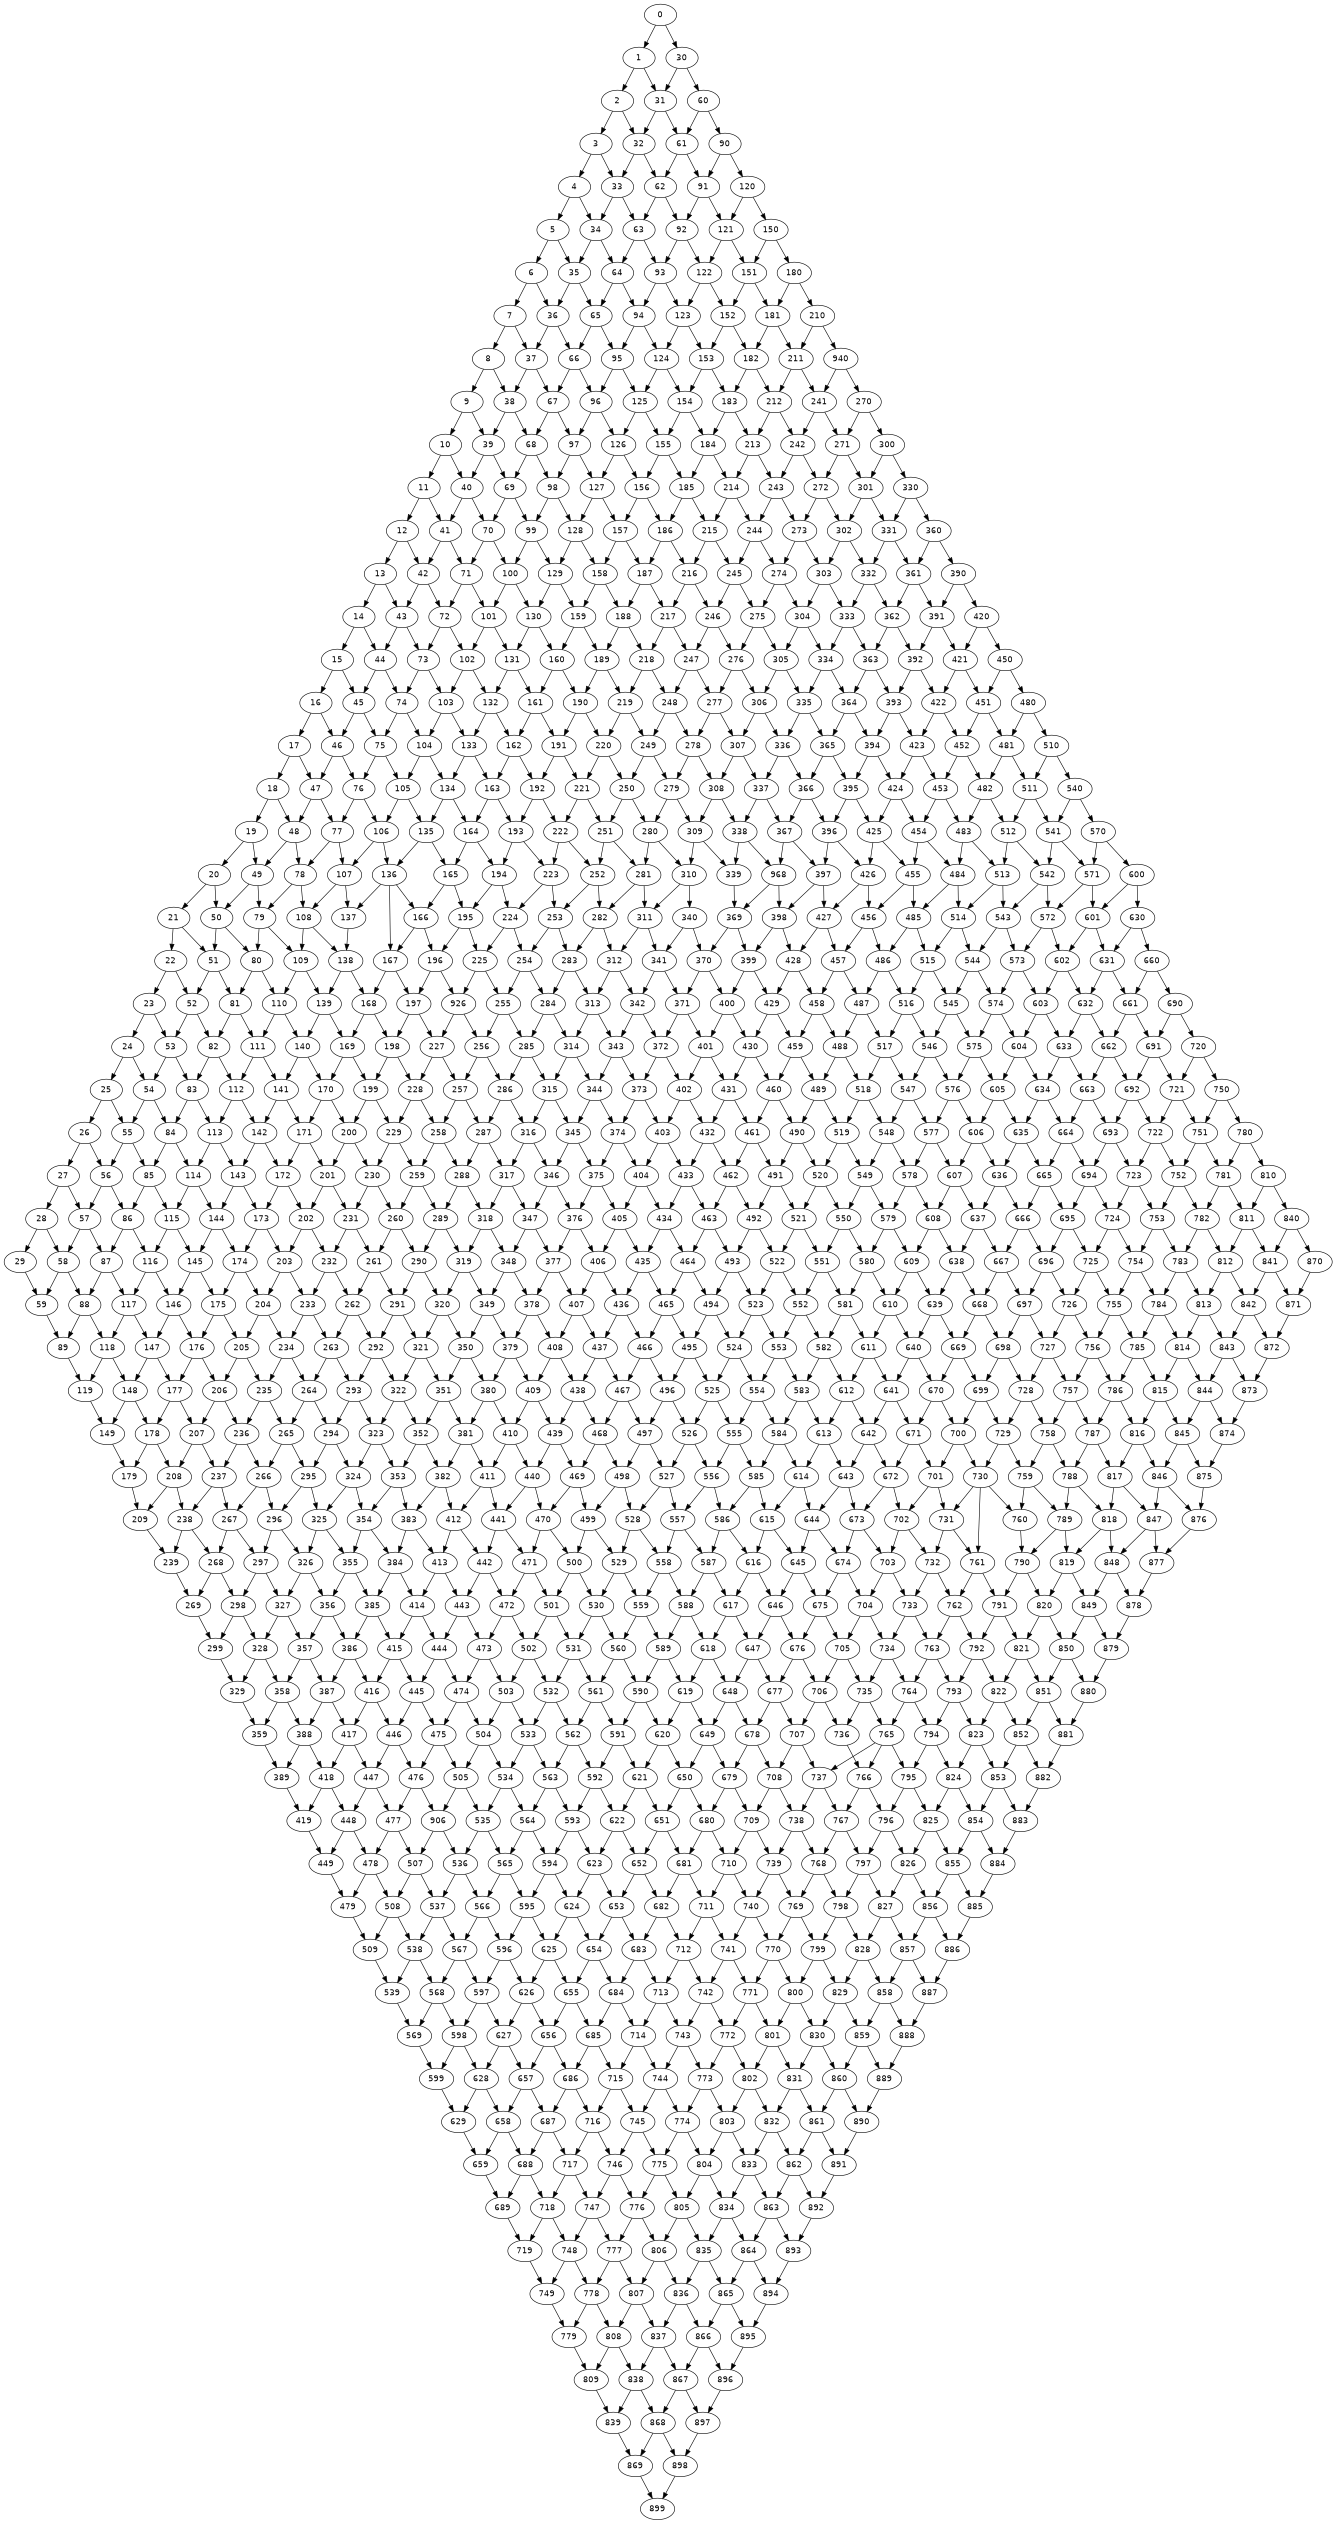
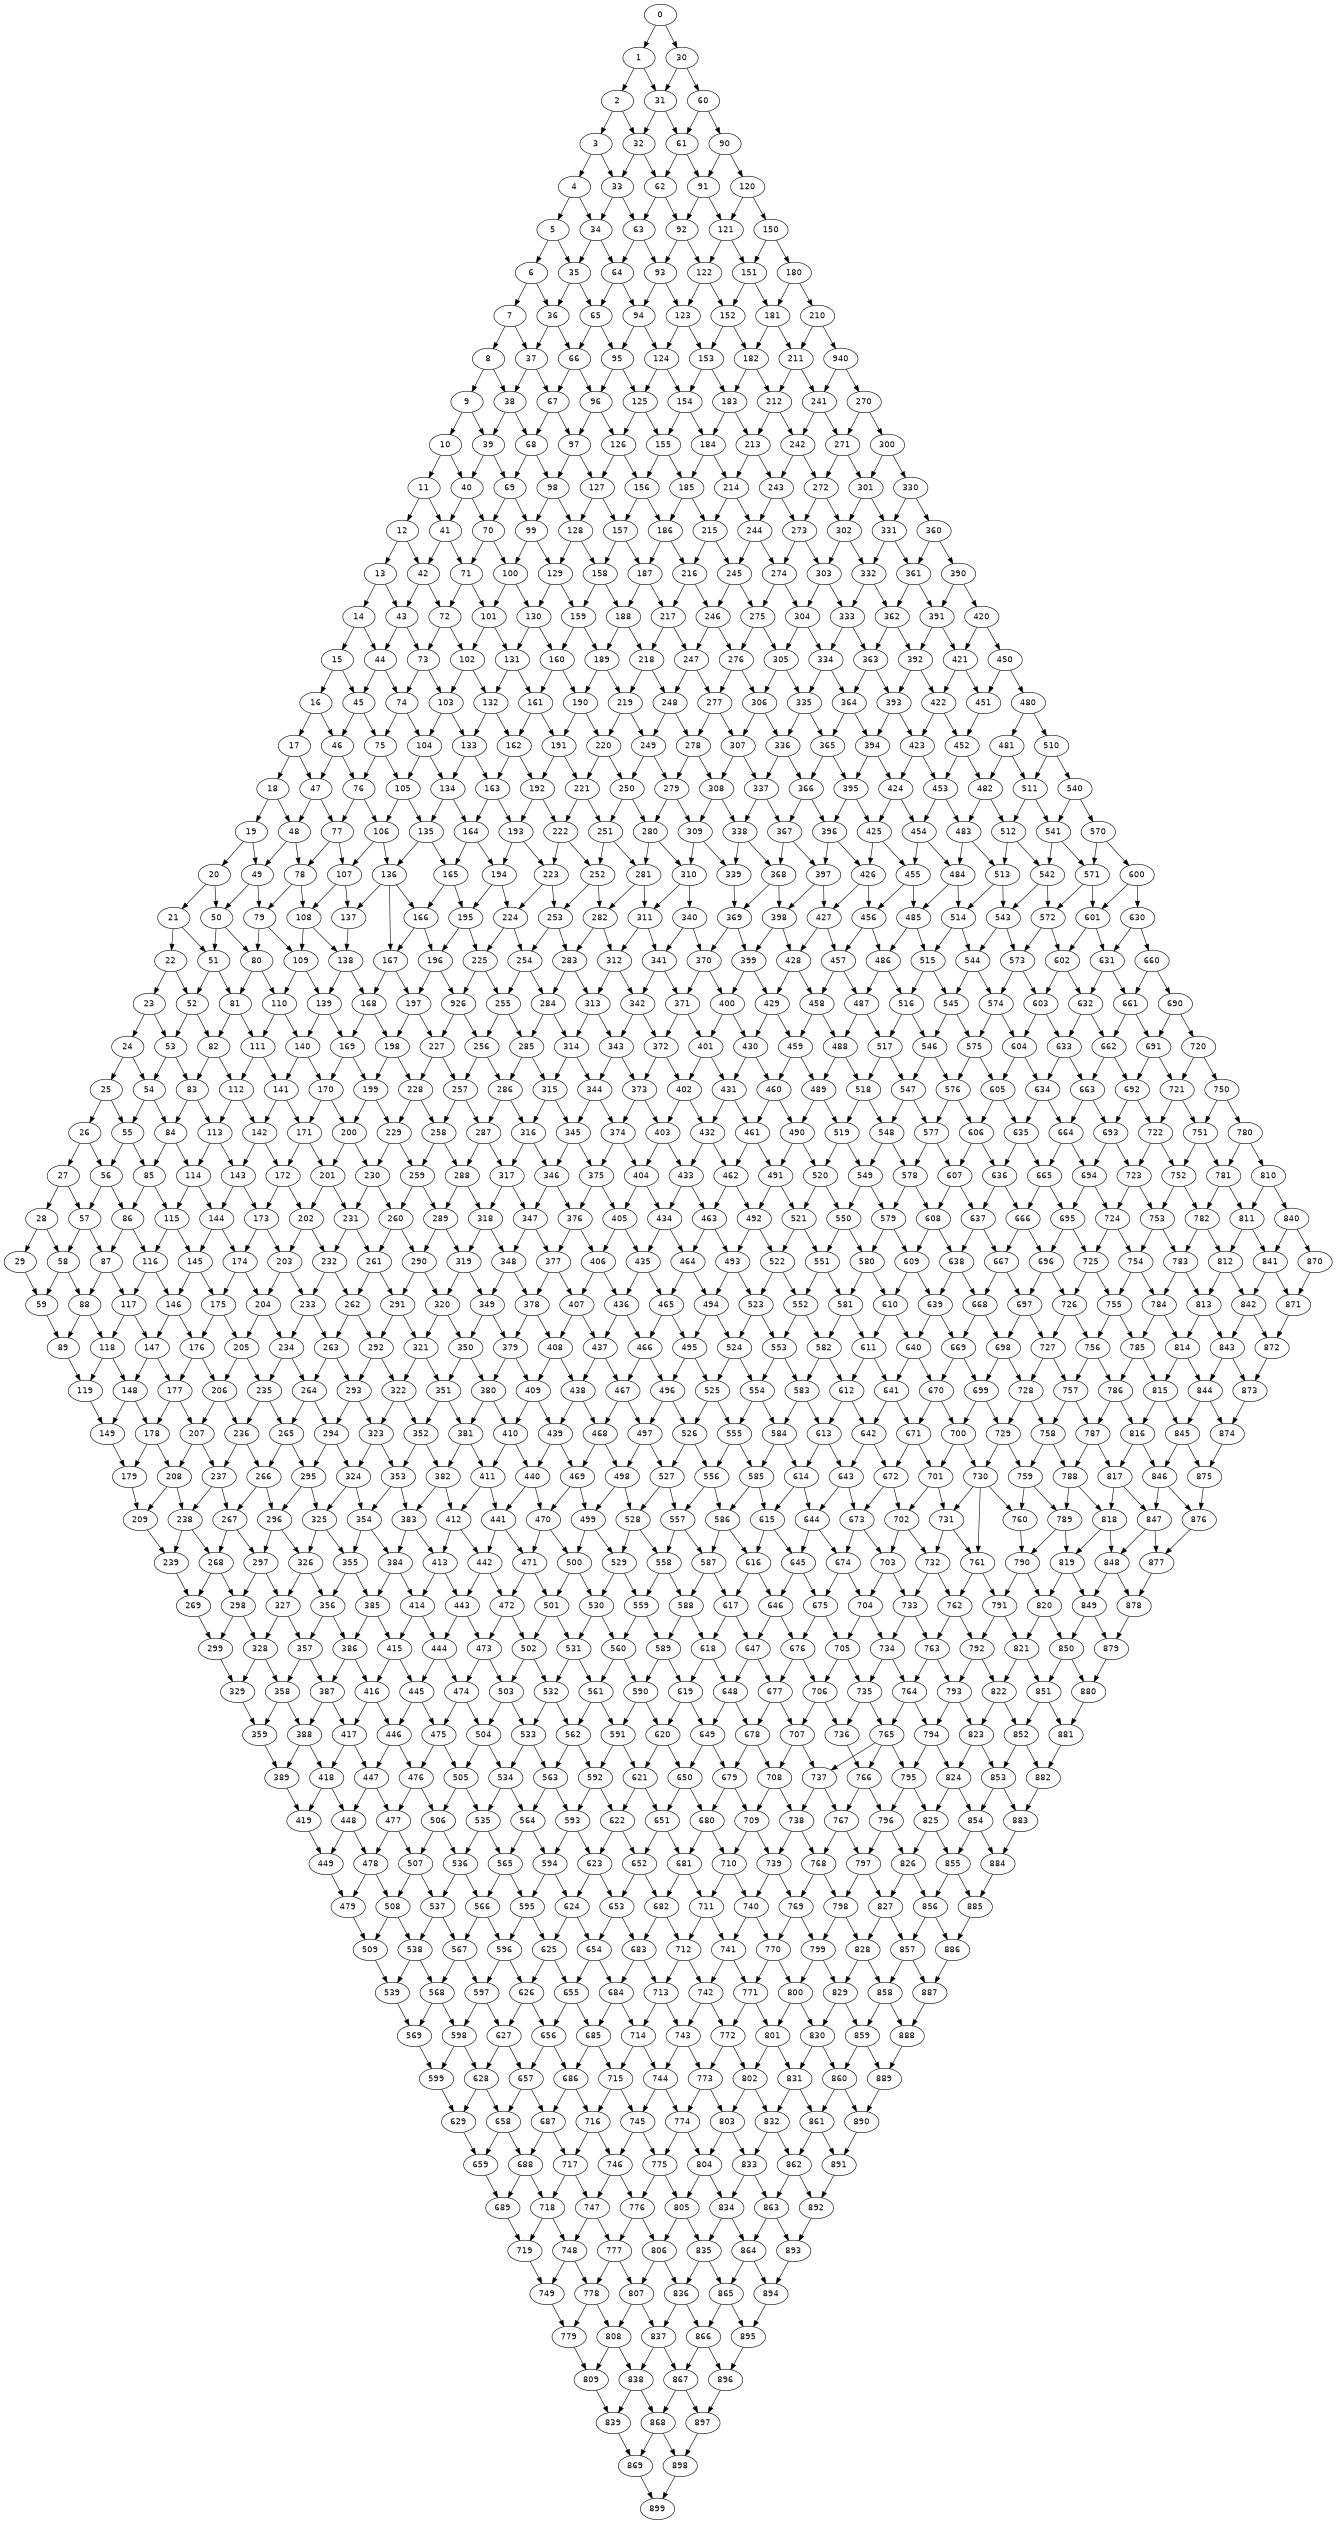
edge "451" -> "481": removed
node "968": label "968" -> "368"
node "906": label "906" -> "506"
